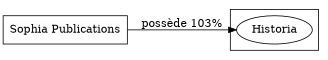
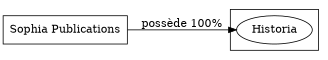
edge "Sophia Publications" -> "Historia": label "possède 103%" -> "possède 100%"
